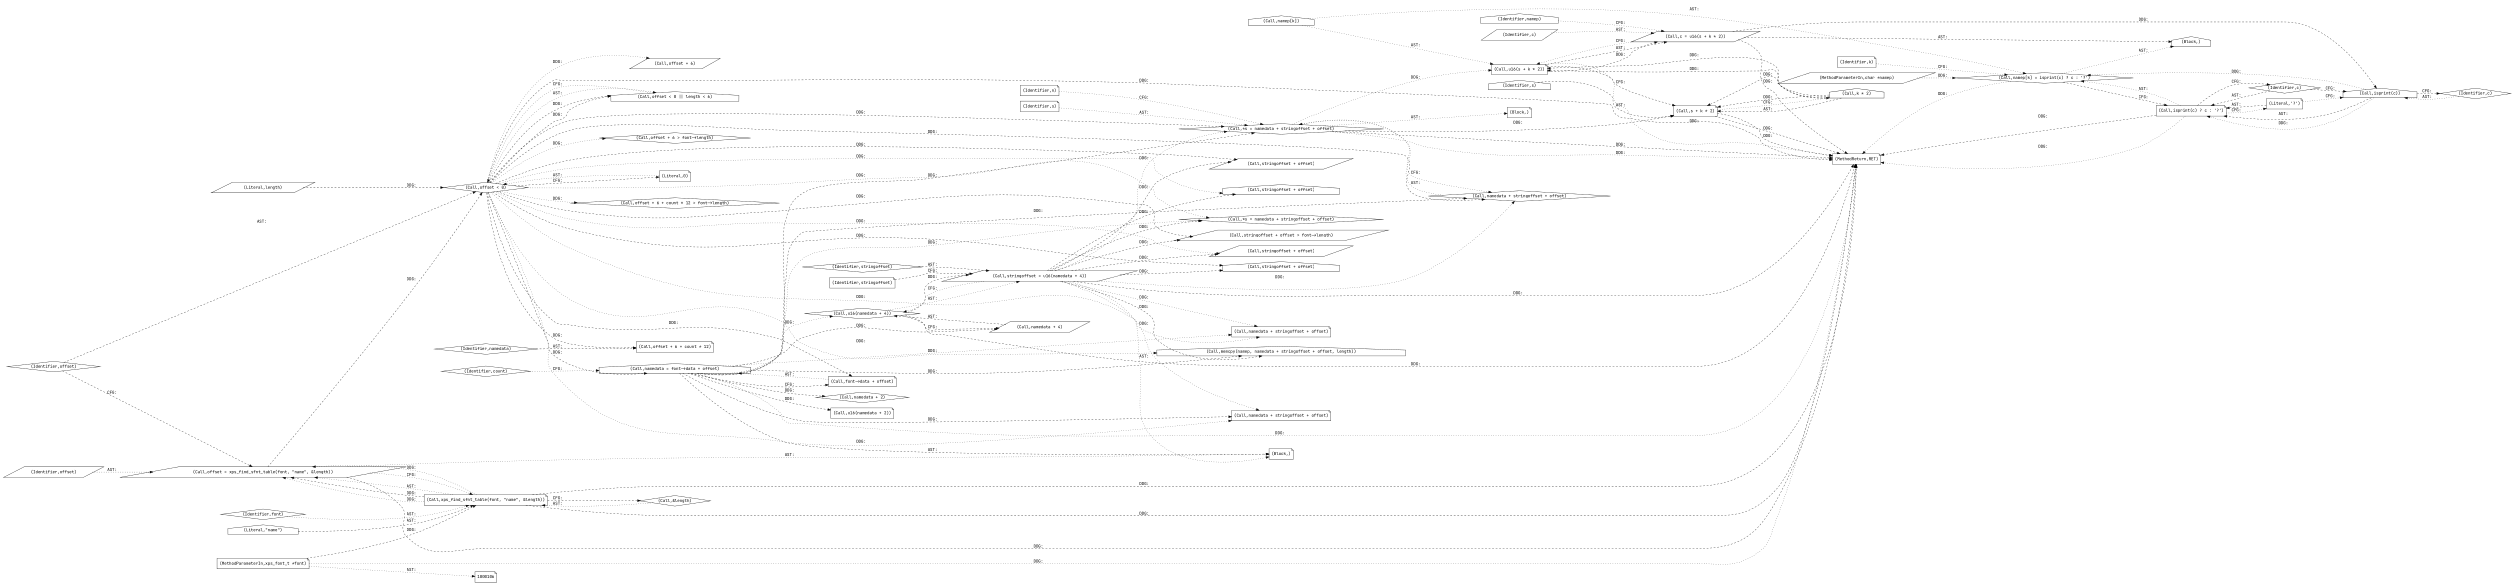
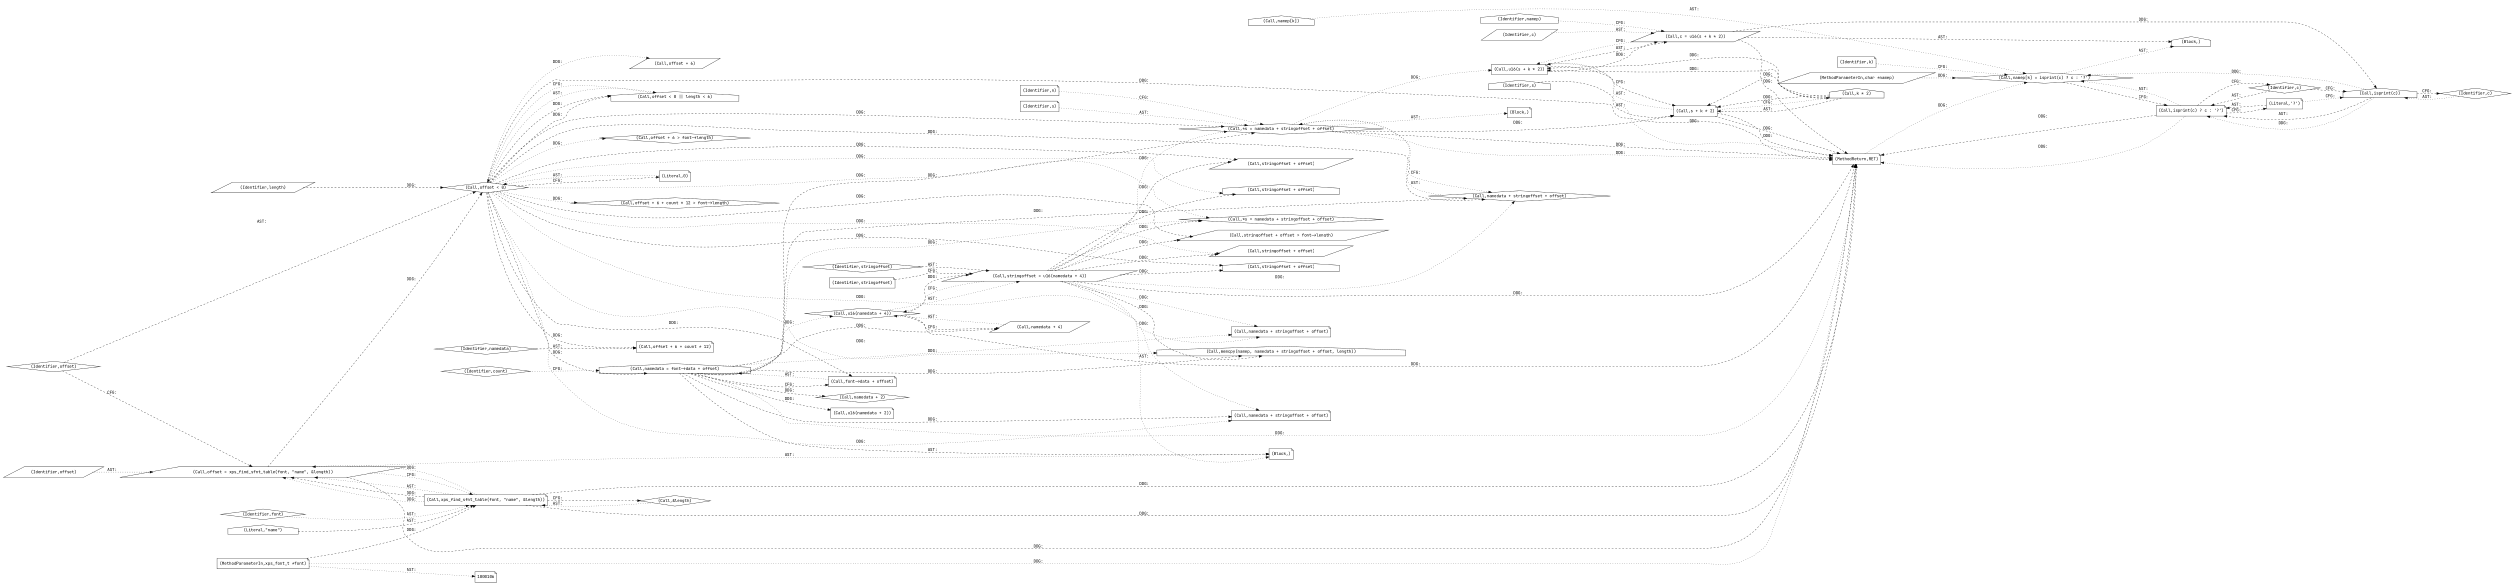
edge "(Call,namep[k])" -> "(Call,u16(s + k * 2))": now "(Call,s + k * 2)" -> "(Call,u16(s + k * 2))"
edge "(Call,namep[k] = isprint(c) ? c : '?')" -> "(MethodReturn,RET)": reversed
edge "(Call,isprint(c) ? c : '?')" -> "(Literal,'?')": style dotted -> dashed
node "(Literal,length)": label "(Literal,length)" -> "(Identifier,length)"
edge "(Call,namedata + 4)" -> "(Call,u16(namedata + 4))": style dashed -> dotted
